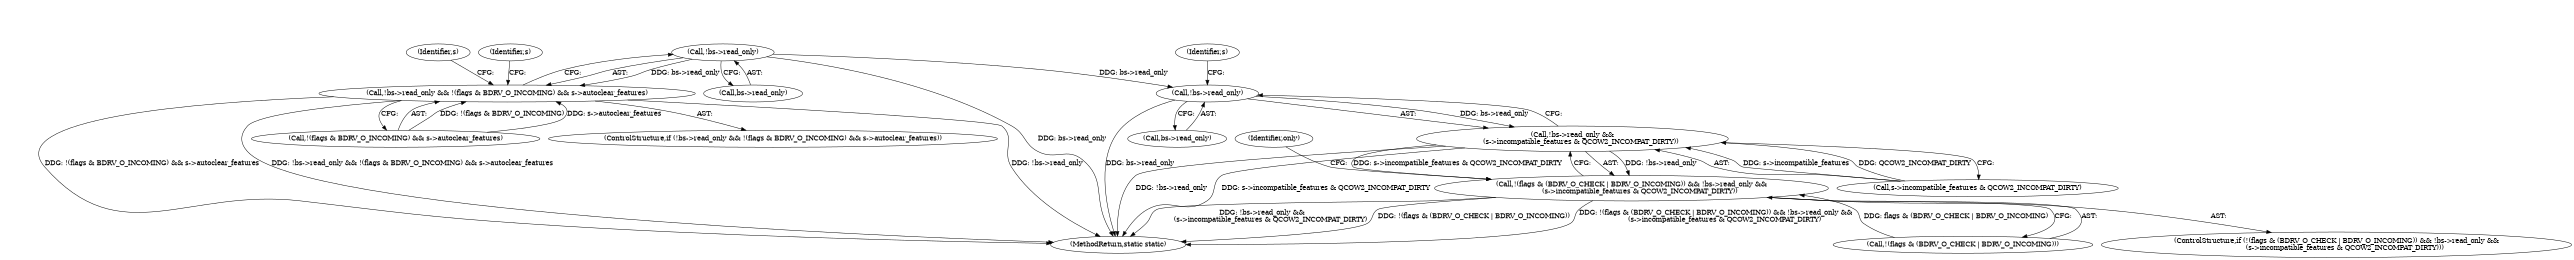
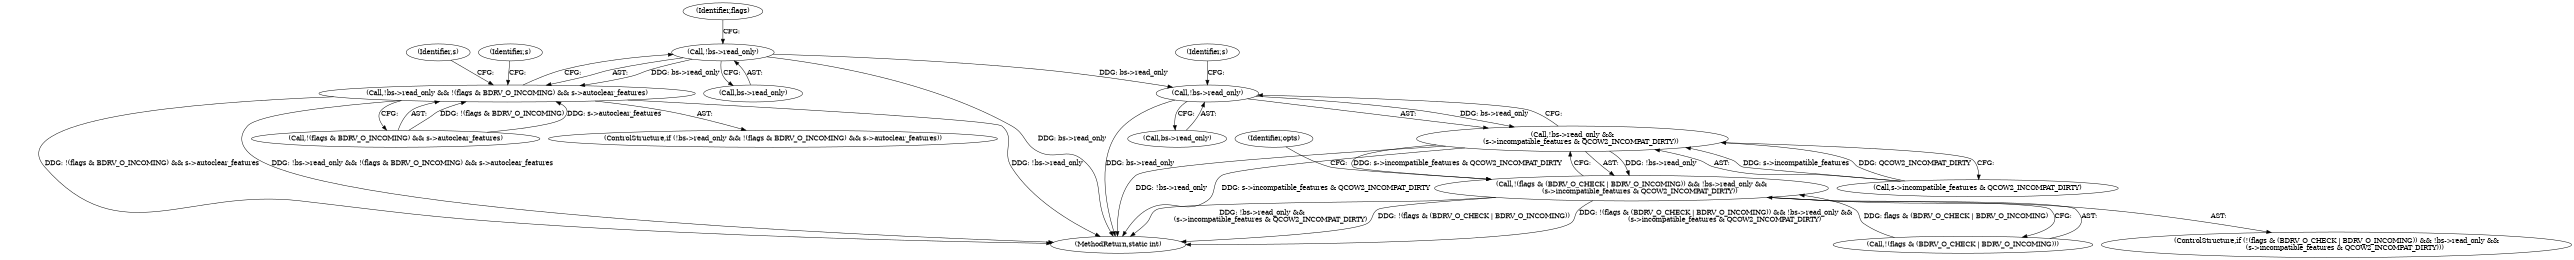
node "(Identifier,flags)": added
node "(Identifier,only)": label "(Identifier,only)" -> "(Identifier,opts)"
node "(MethodReturn,static static)": label "(MethodReturn,static static)" -> "(MethodReturn,static int)"
